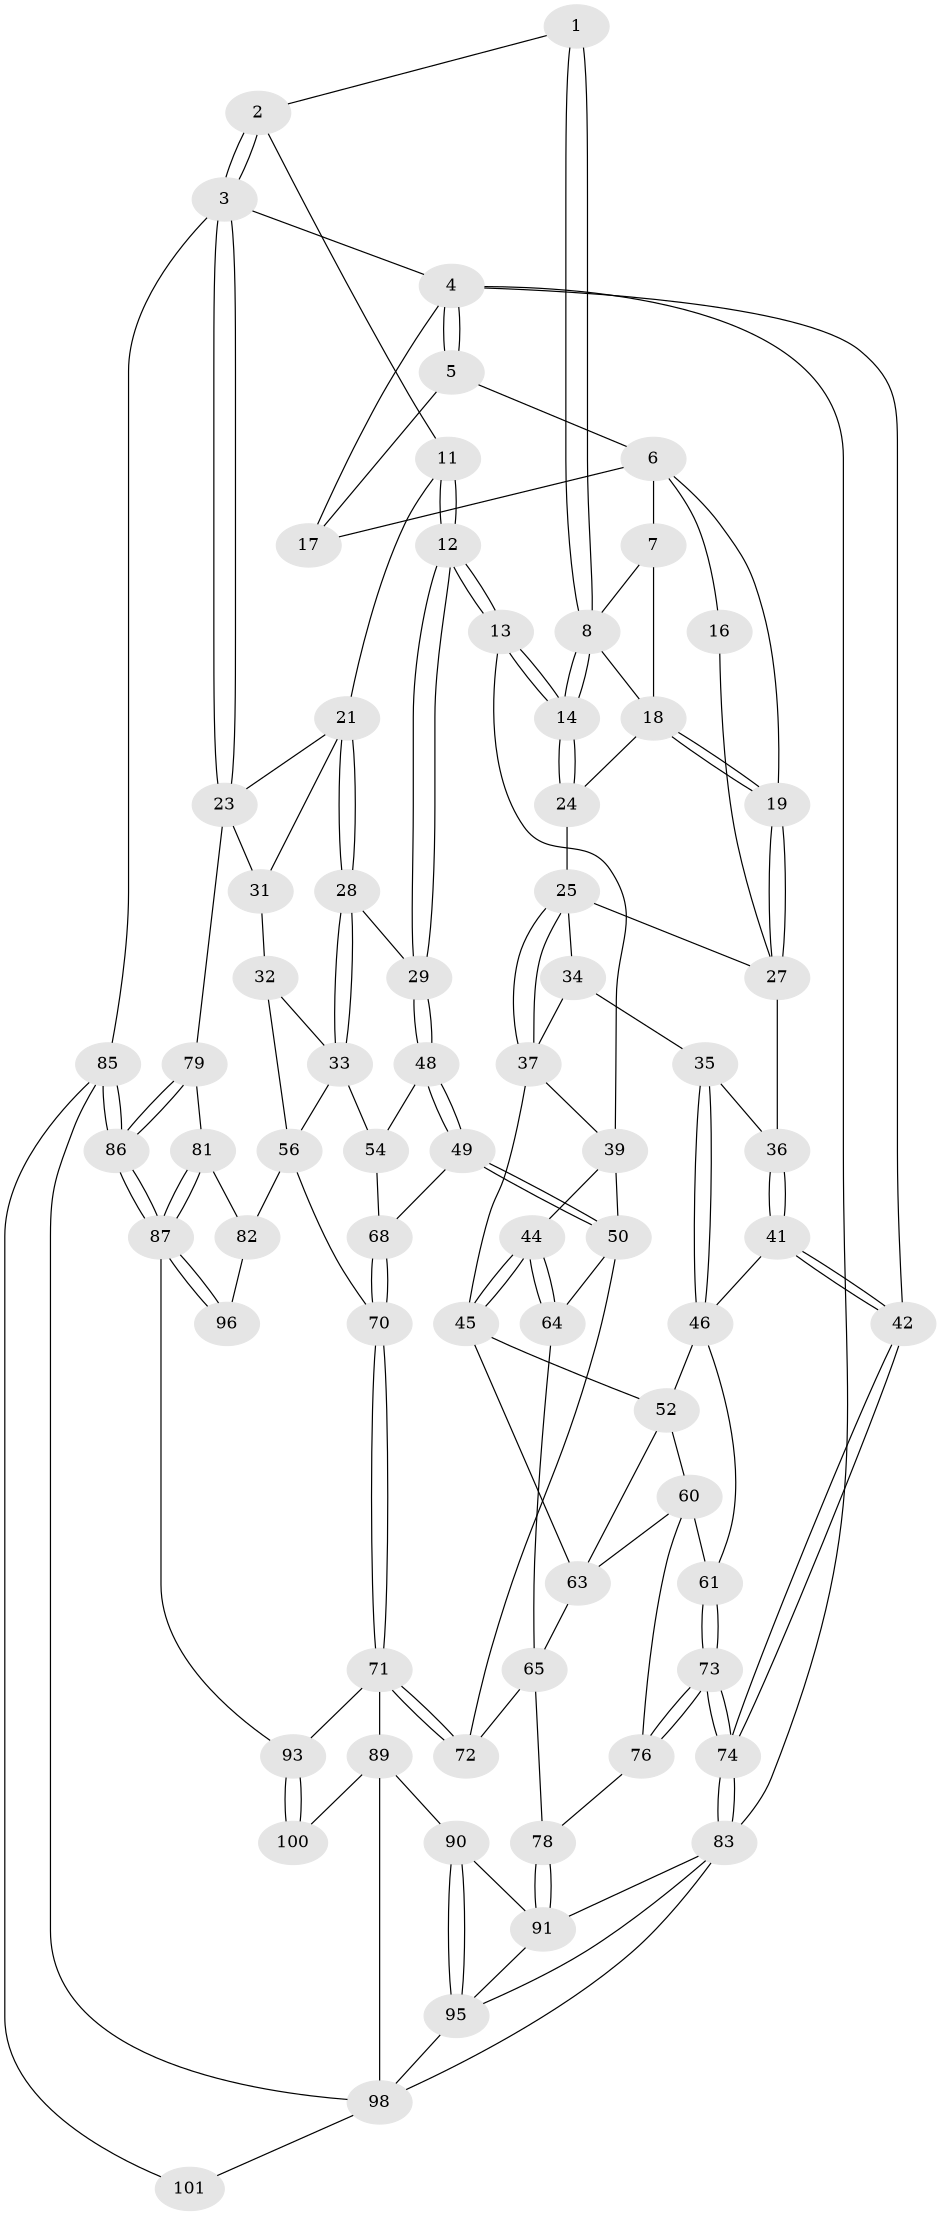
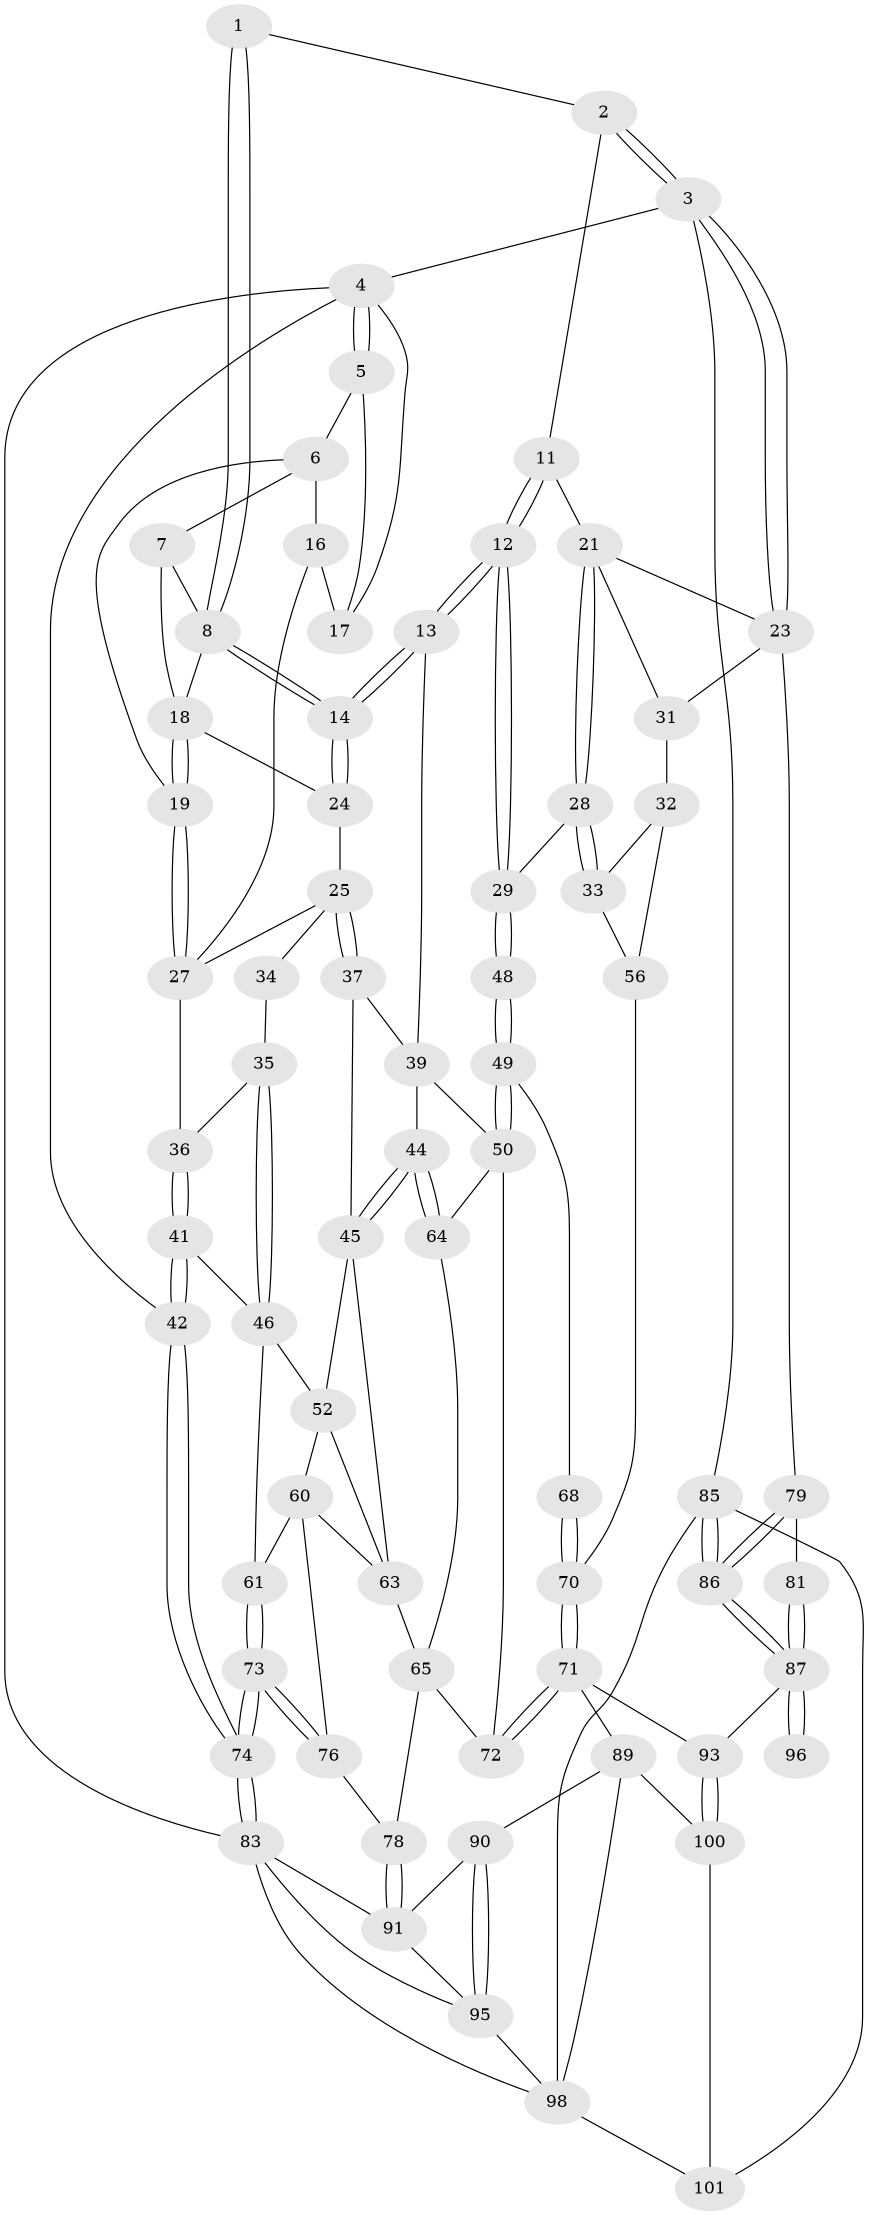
edge "6" -- "17": now "16" -- "17"
edge "34" -- "37": removed
node "54": removed
node "82": removed
edge "100" -- "101": added
